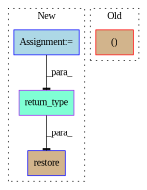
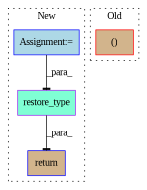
node "return_type": label "return_type" -> "restore_type"
node "restore": label "restore" -> "return"
